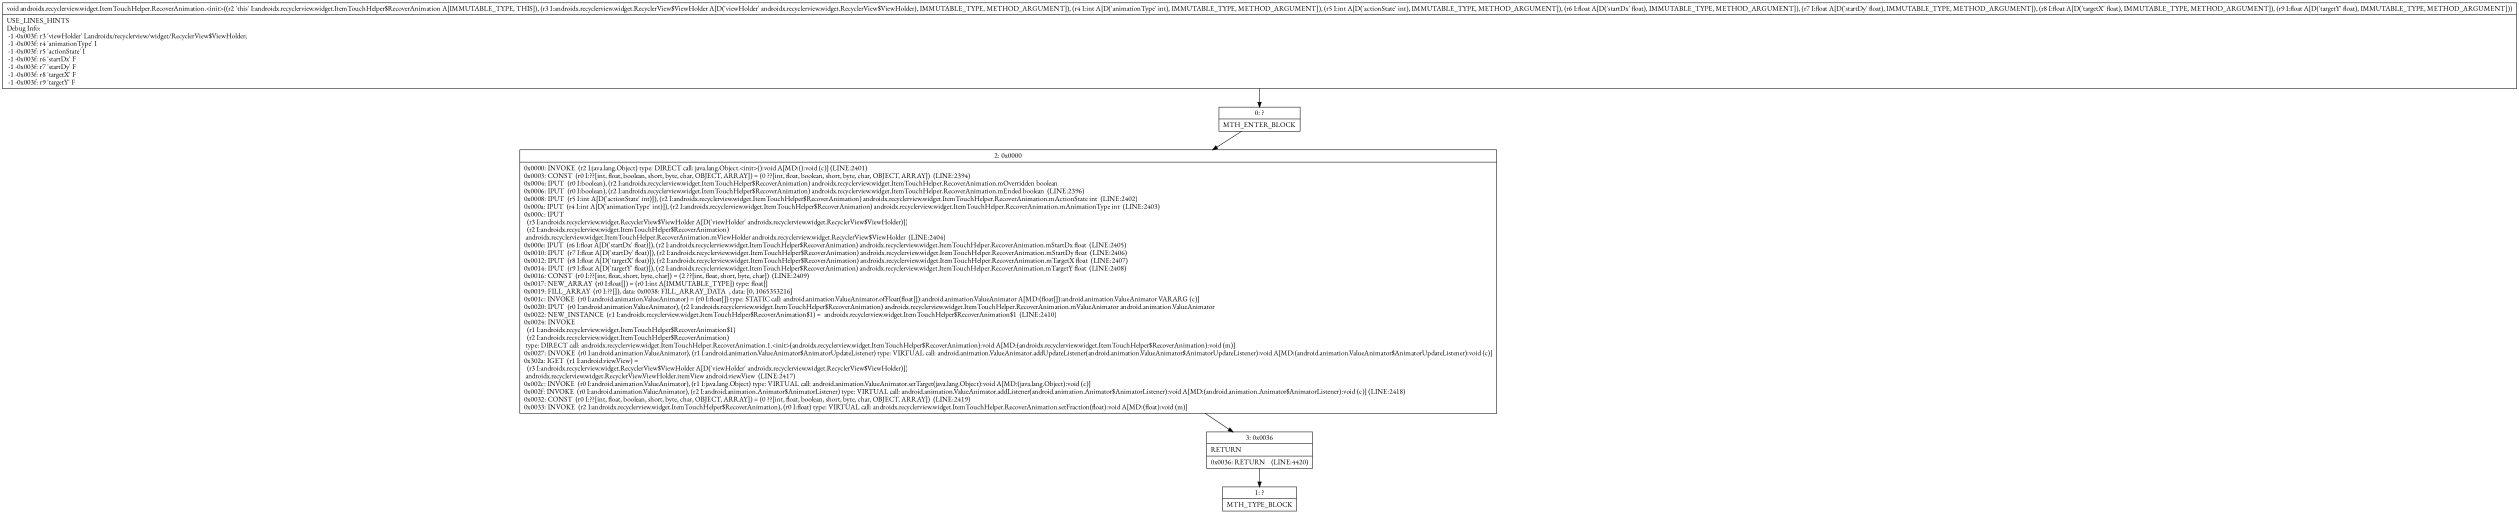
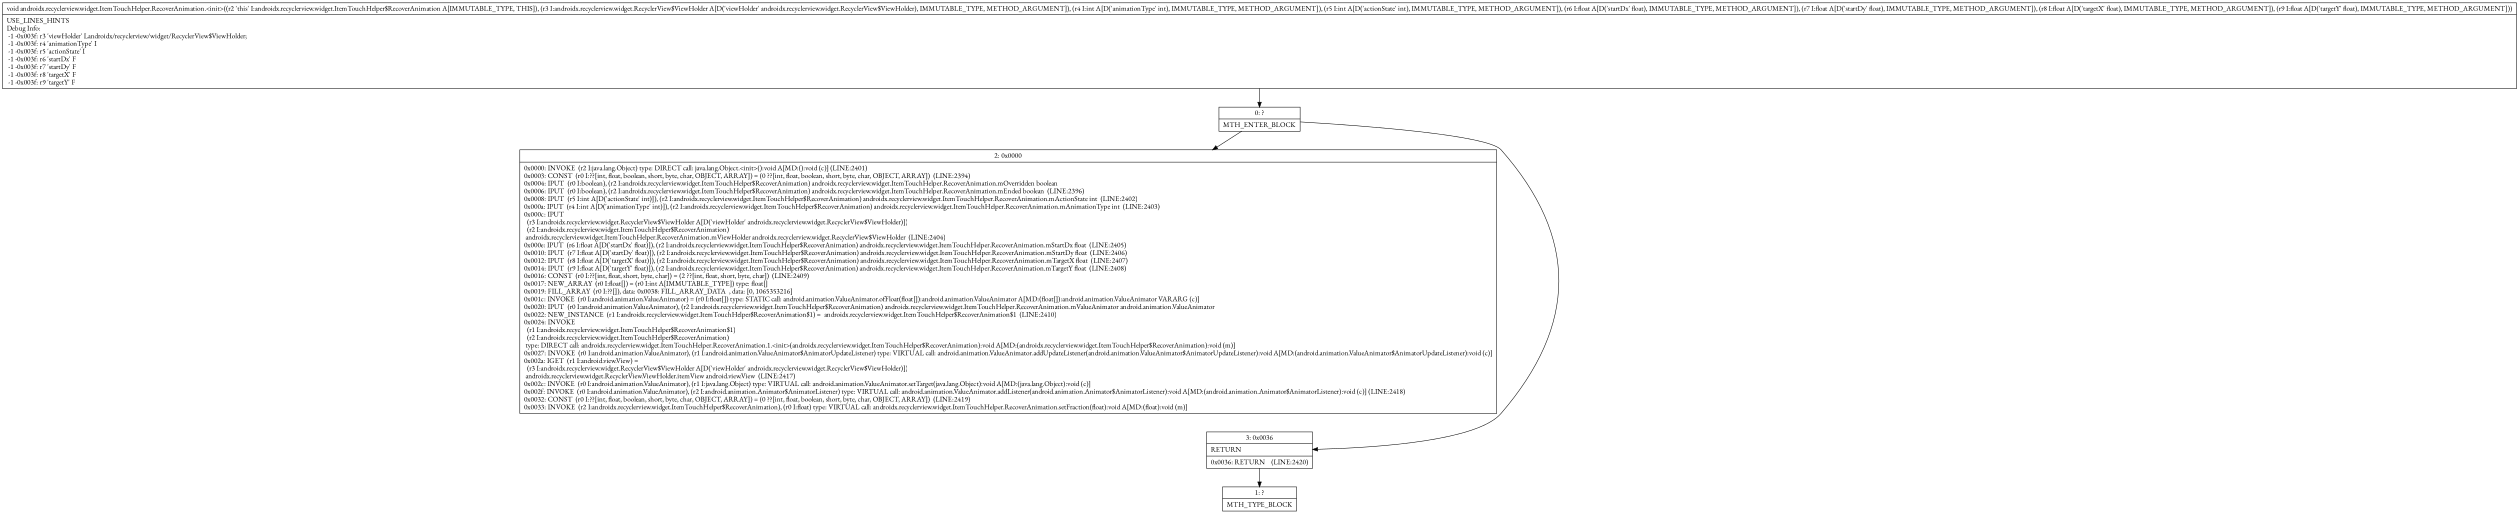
node "2: 0x0000": text "0x302a: IGET  (r1 I:android.view.View) =" -> "0x002a: IGET  (r1 I:android.view.View) ="
edge "2: 0x0000" -> "3: 0x0036": now "0: ?" -> "3: 0x0036"
node "3: 0x0036": text "0x0036: RETURN    (LINE:4420)" -> "0x0036: RETURN    (LINE:2420)"
